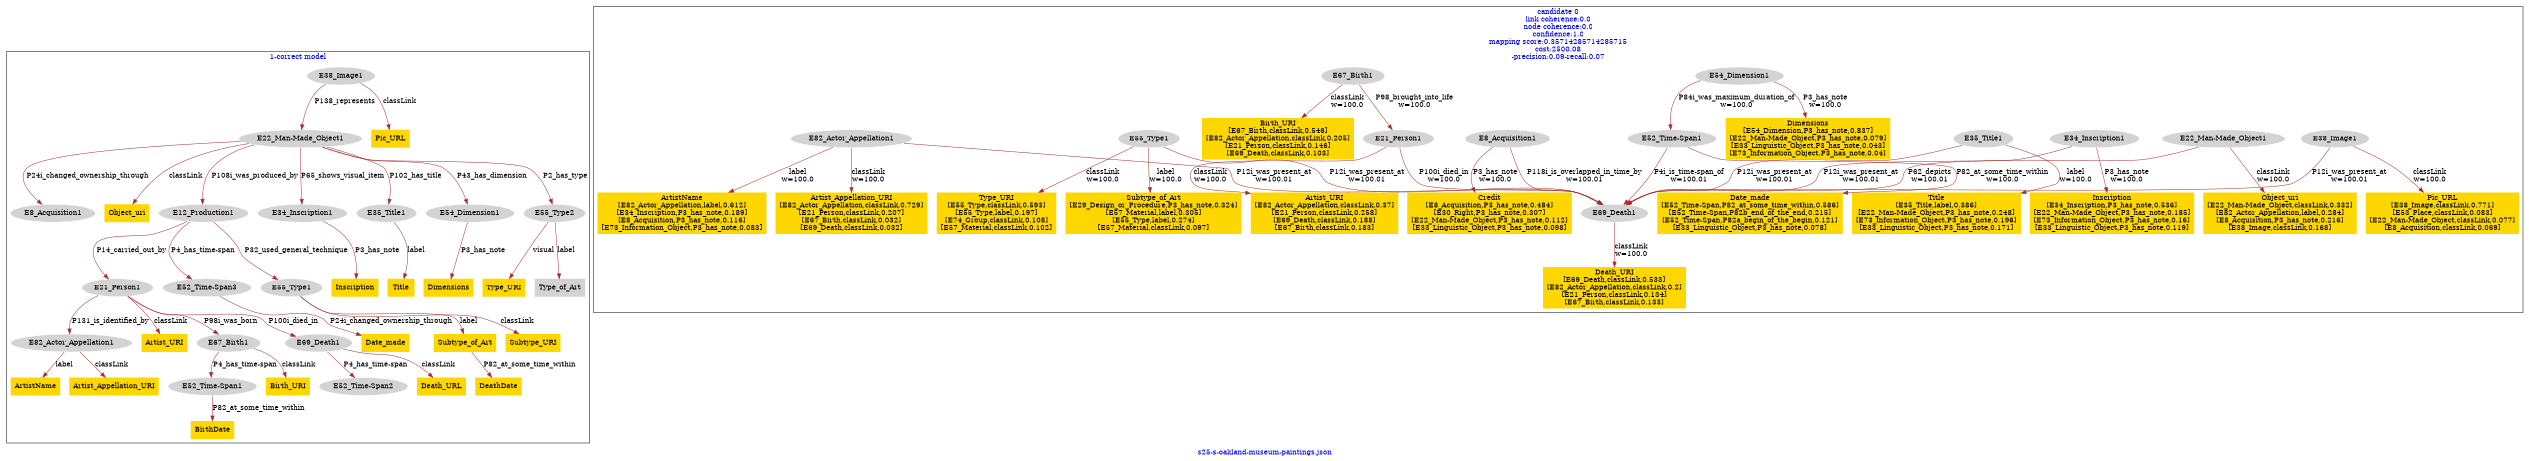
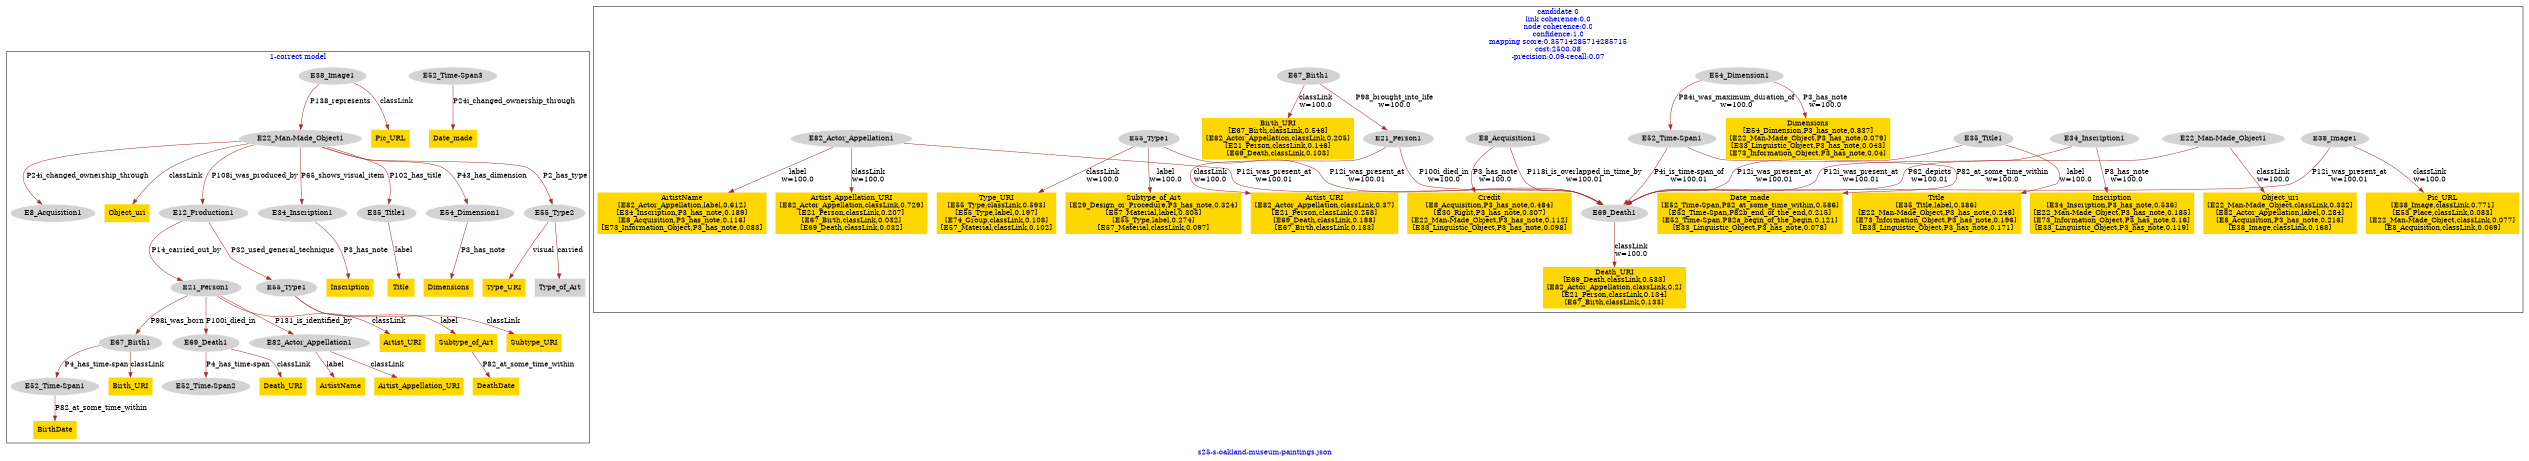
edge "E12_Production1" -> "E52_Time-Span3": removed, label "P4_has_time-span"
edge "E55_Type2" -> "Type_of_Art": label "label" -> "carried"
node "Death_URL": label "Death_URL" -> "Death_URI"
